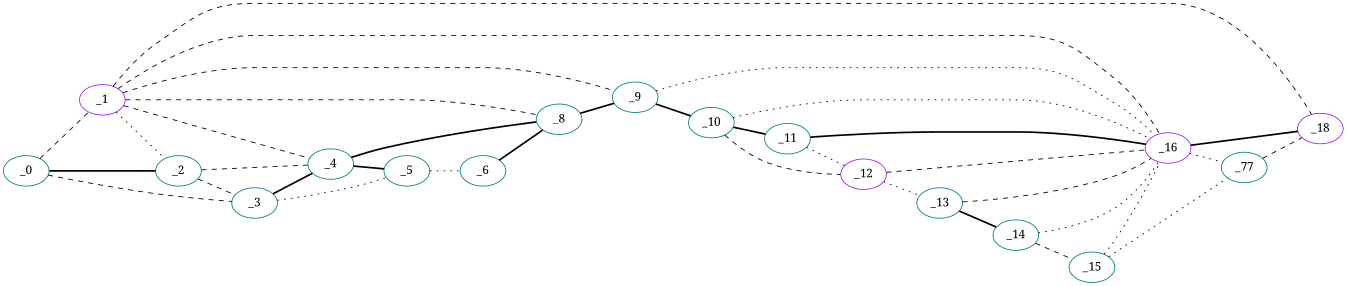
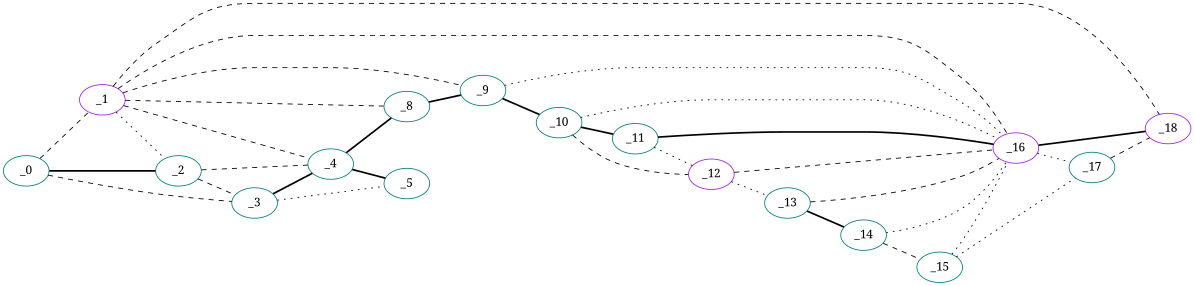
node "_77": label "_77" -> "_17"
node "_6": removed
